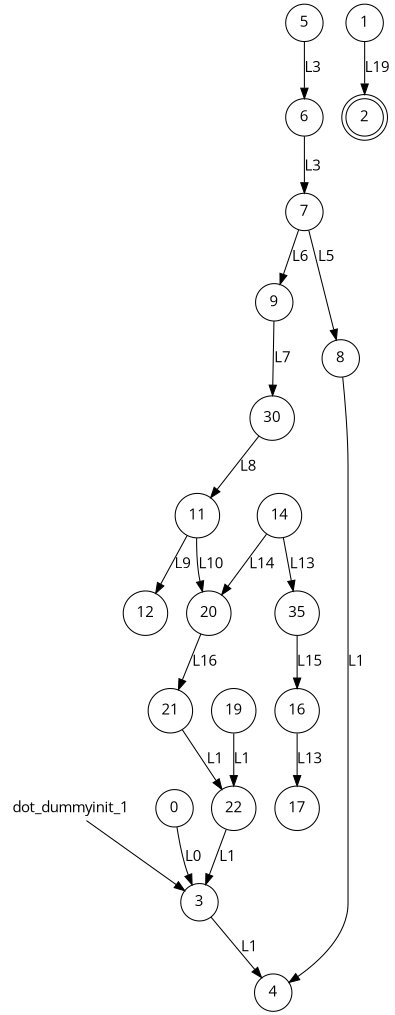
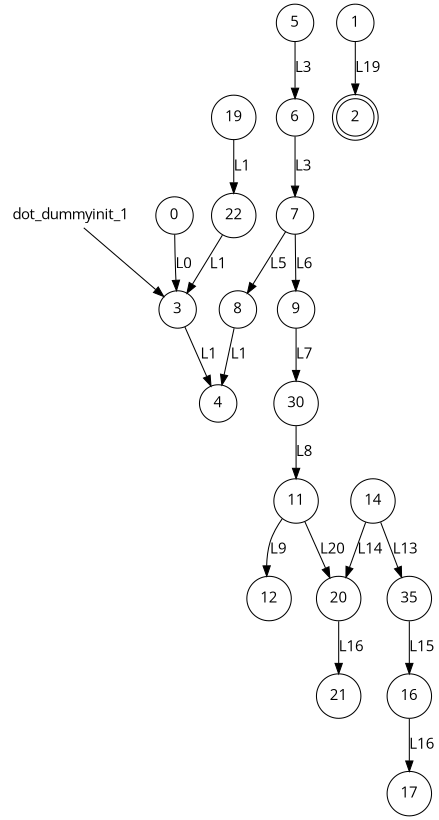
edge "11" -> "20": label "L10" -> "L20"
edge "21" -> "22": removed, label "L1"
edge "16" -> "17": label "L13" -> "L16"
